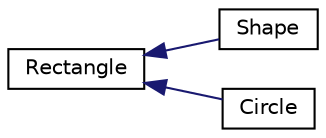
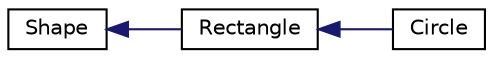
edge "Shape" -> "Rectangle": reversed
